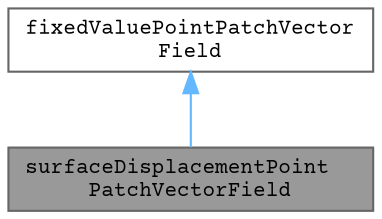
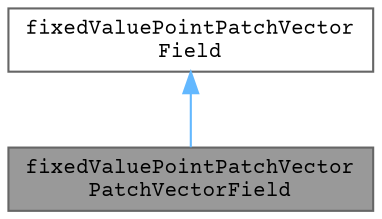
node "surfaceDisplacementPoint PatchVectorField": label "surfaceDisplacementPoint PatchVectorField" -> "fixedValuePointPatchVector PatchVectorField"
